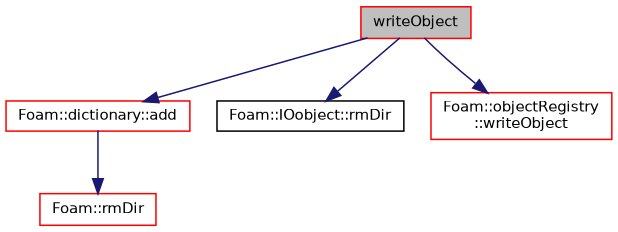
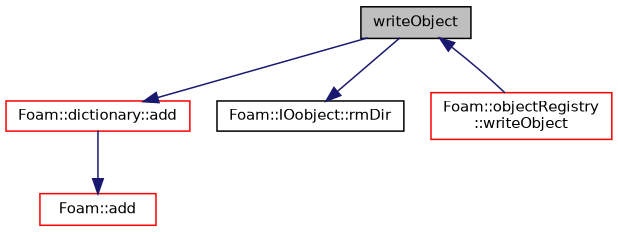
node "writeObject": color red -> black
edge "writeObject" -> "Foam::objectRegistry ::writeObject": reversed
node "Foam::rmDir": label "Foam::rmDir" -> "Foam::add"
